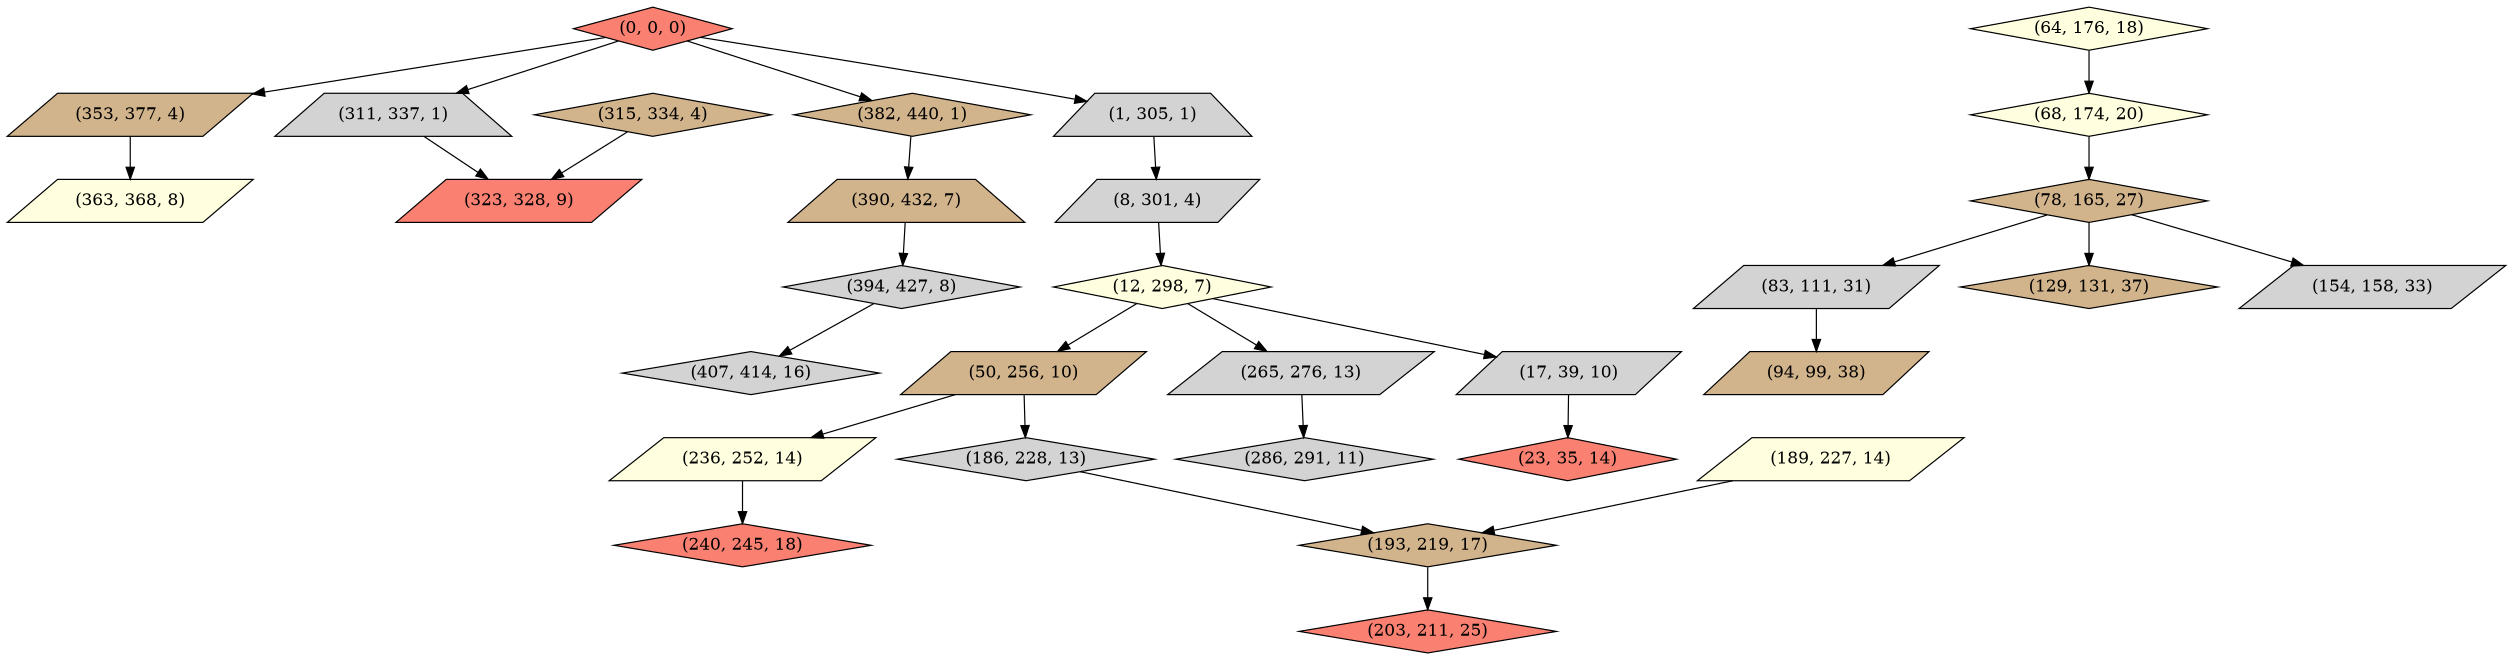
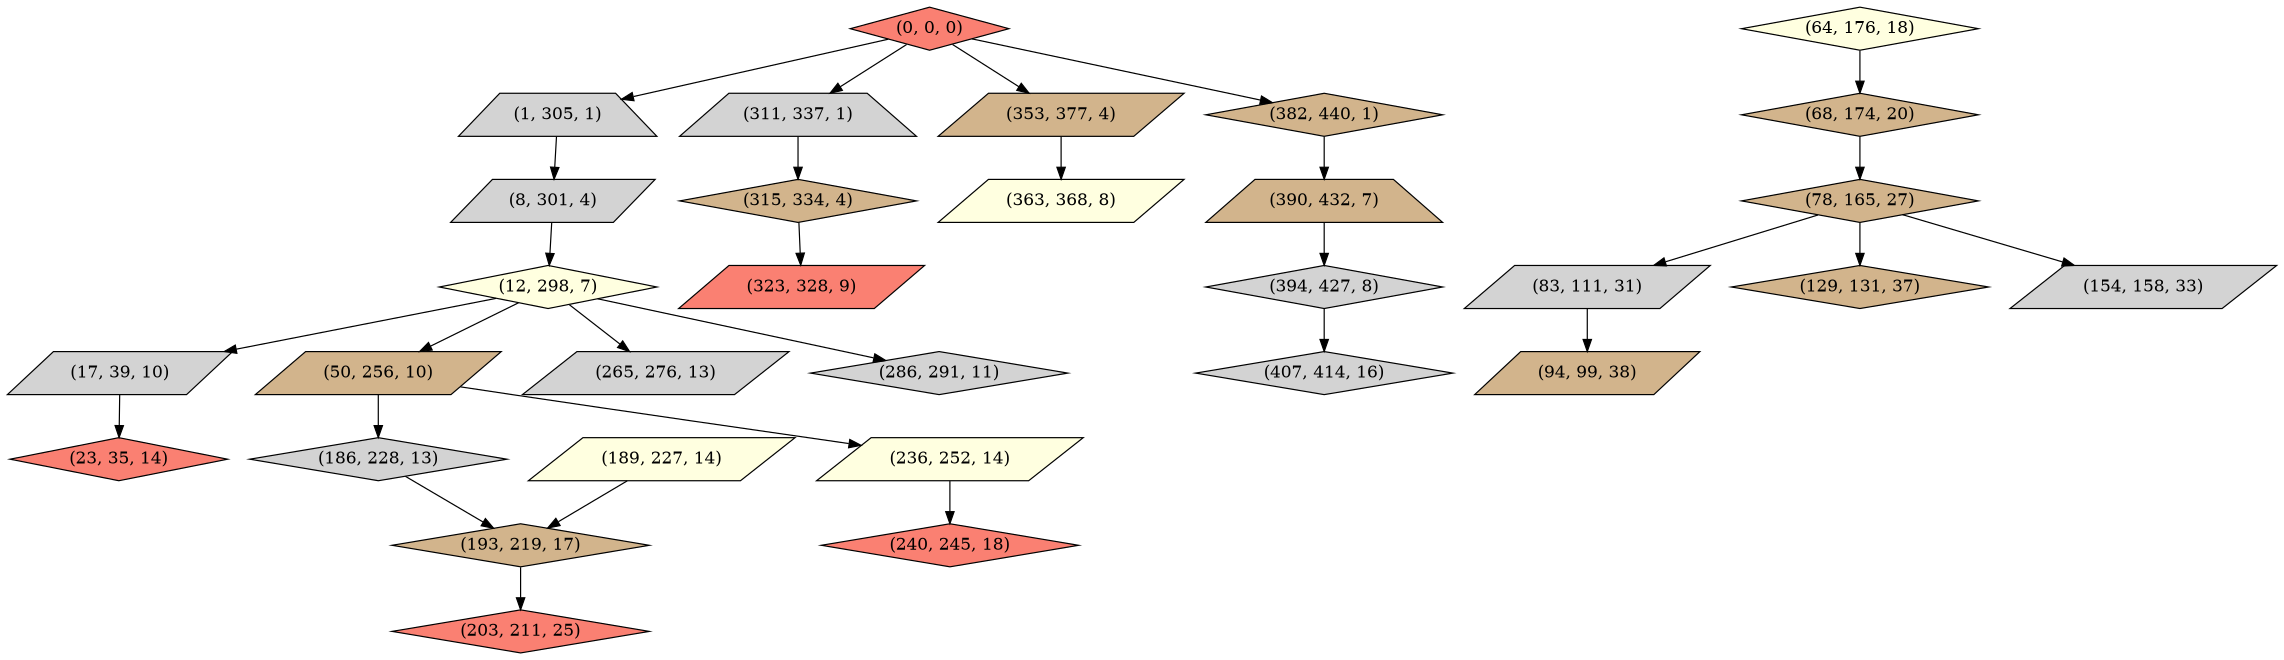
node "(68, 174, 20)": fillcolor lightyellow -> tan
edge "(311, 337, 1)" -> "(323, 328, 9)": now "(311, 337, 1)" -> "(315, 334, 4)"
edge "(265, 276, 13)" -> "(286, 291, 11)": now "(12, 298, 7)" -> "(286, 291, 11)"
